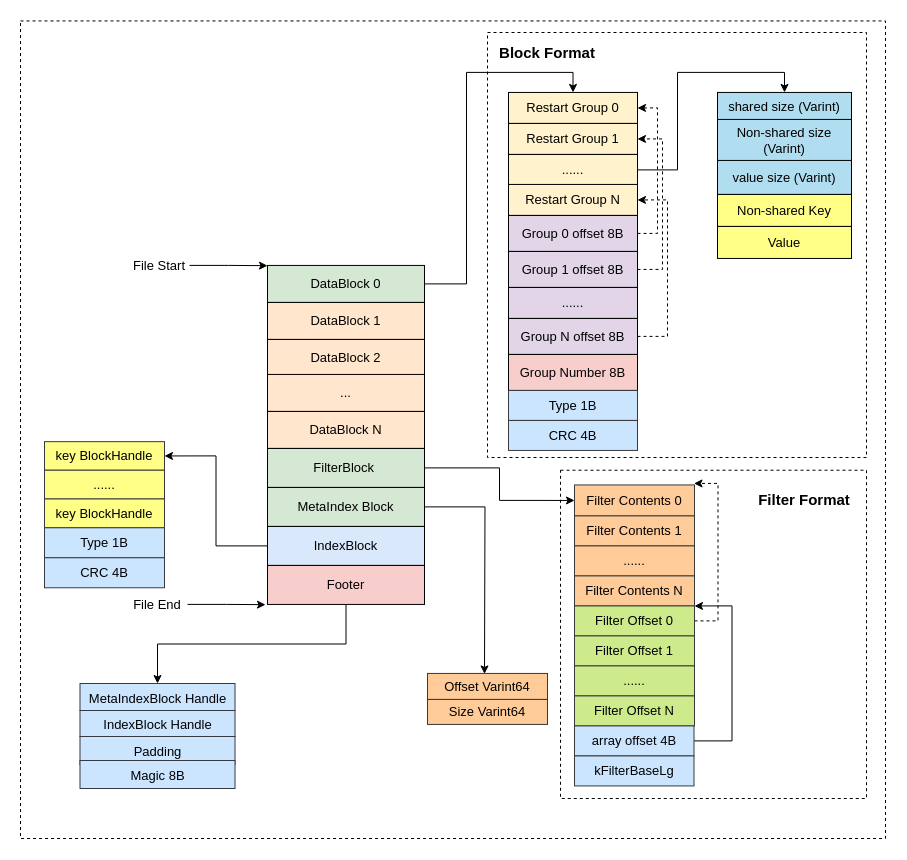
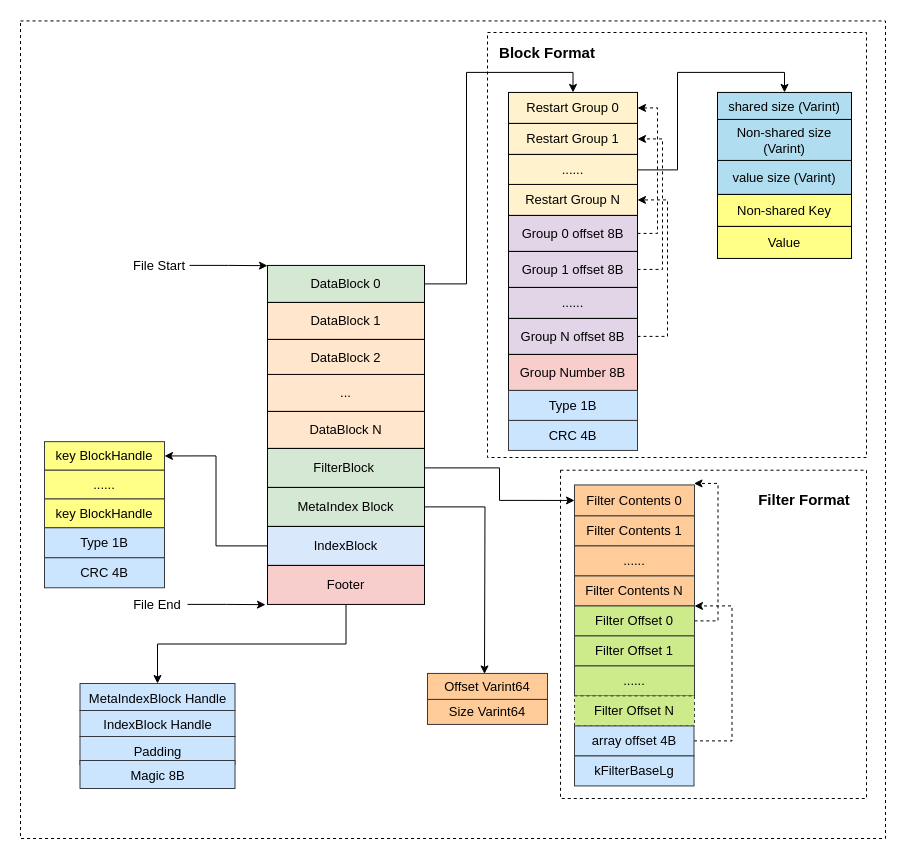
edge "array offset 4B" -> "Filter Offset 0": style solid -> dashed
node "Filter Offset N": style solid -> dashed
